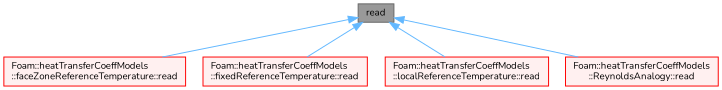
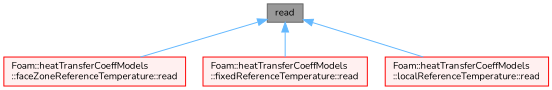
node "Foam::heatTransferCoeffModels ::ReynoldsAnalogy::read": removed
